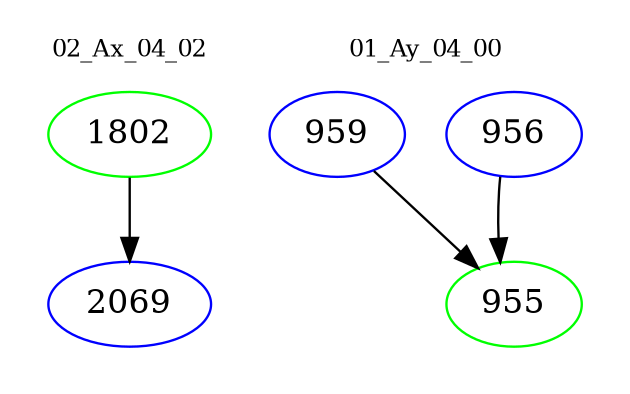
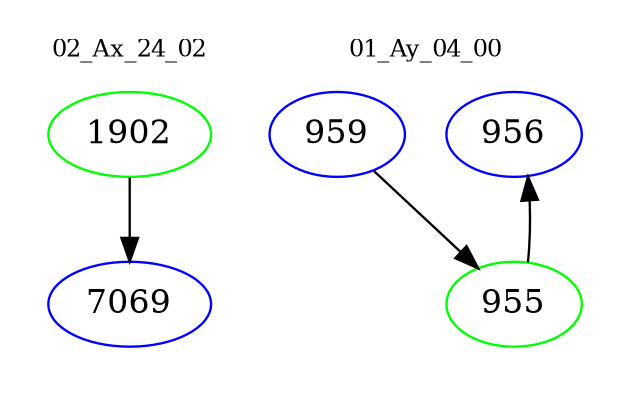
cluster "02_Ax_04_02": label "02_Ax_04_02" -> "02_Ax_24_02"
node "1802": label "1802" -> "1902"
edge "956" -> "955": reversed
node "2069": label "2069" -> "7069"
